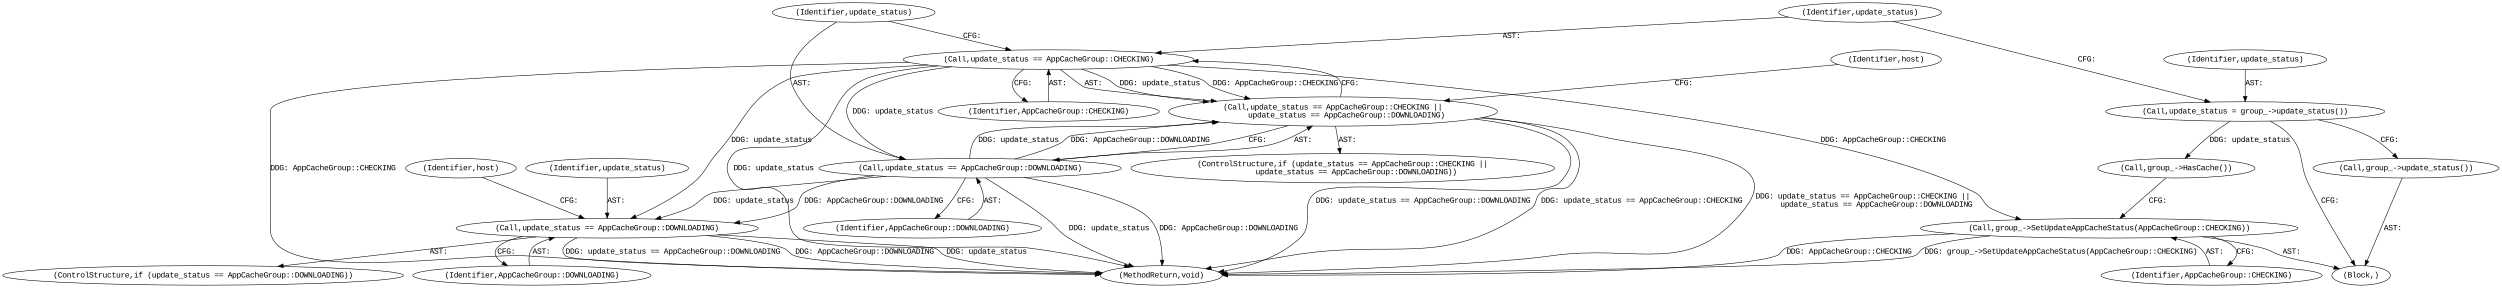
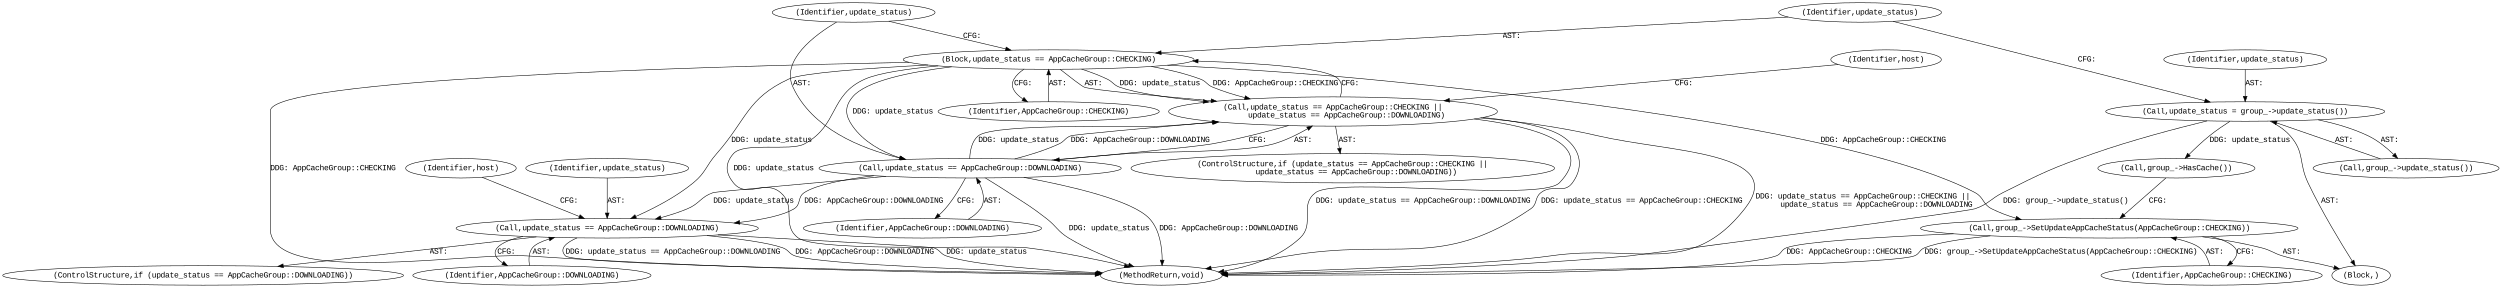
node "(Call,update_status == AppCacheGroup::CHECKING)": label "(Call,update_status == AppCacheGroup::CHECKING)" -> "(Block,update_status == AppCacheGroup::CHECKING)"
edge "(Call,update_status = group_->update_status())" -> "(Call,group_->update_status())": label "CFG: " -> "AST: "
edge "(Call,update_status = group_->update_status())" -> "(Block,)": label "CFG: " -> "AST: "
edge "(Call,group_->update_status())" -> "(Block,)": now "(Call,group_->update_status())" -> "(Call,update_status = group_->update_status())"
edge "(Call,update_status = group_->update_status())" -> "(MethodReturn,void)": added, label "DDG: group_->update_status()"
